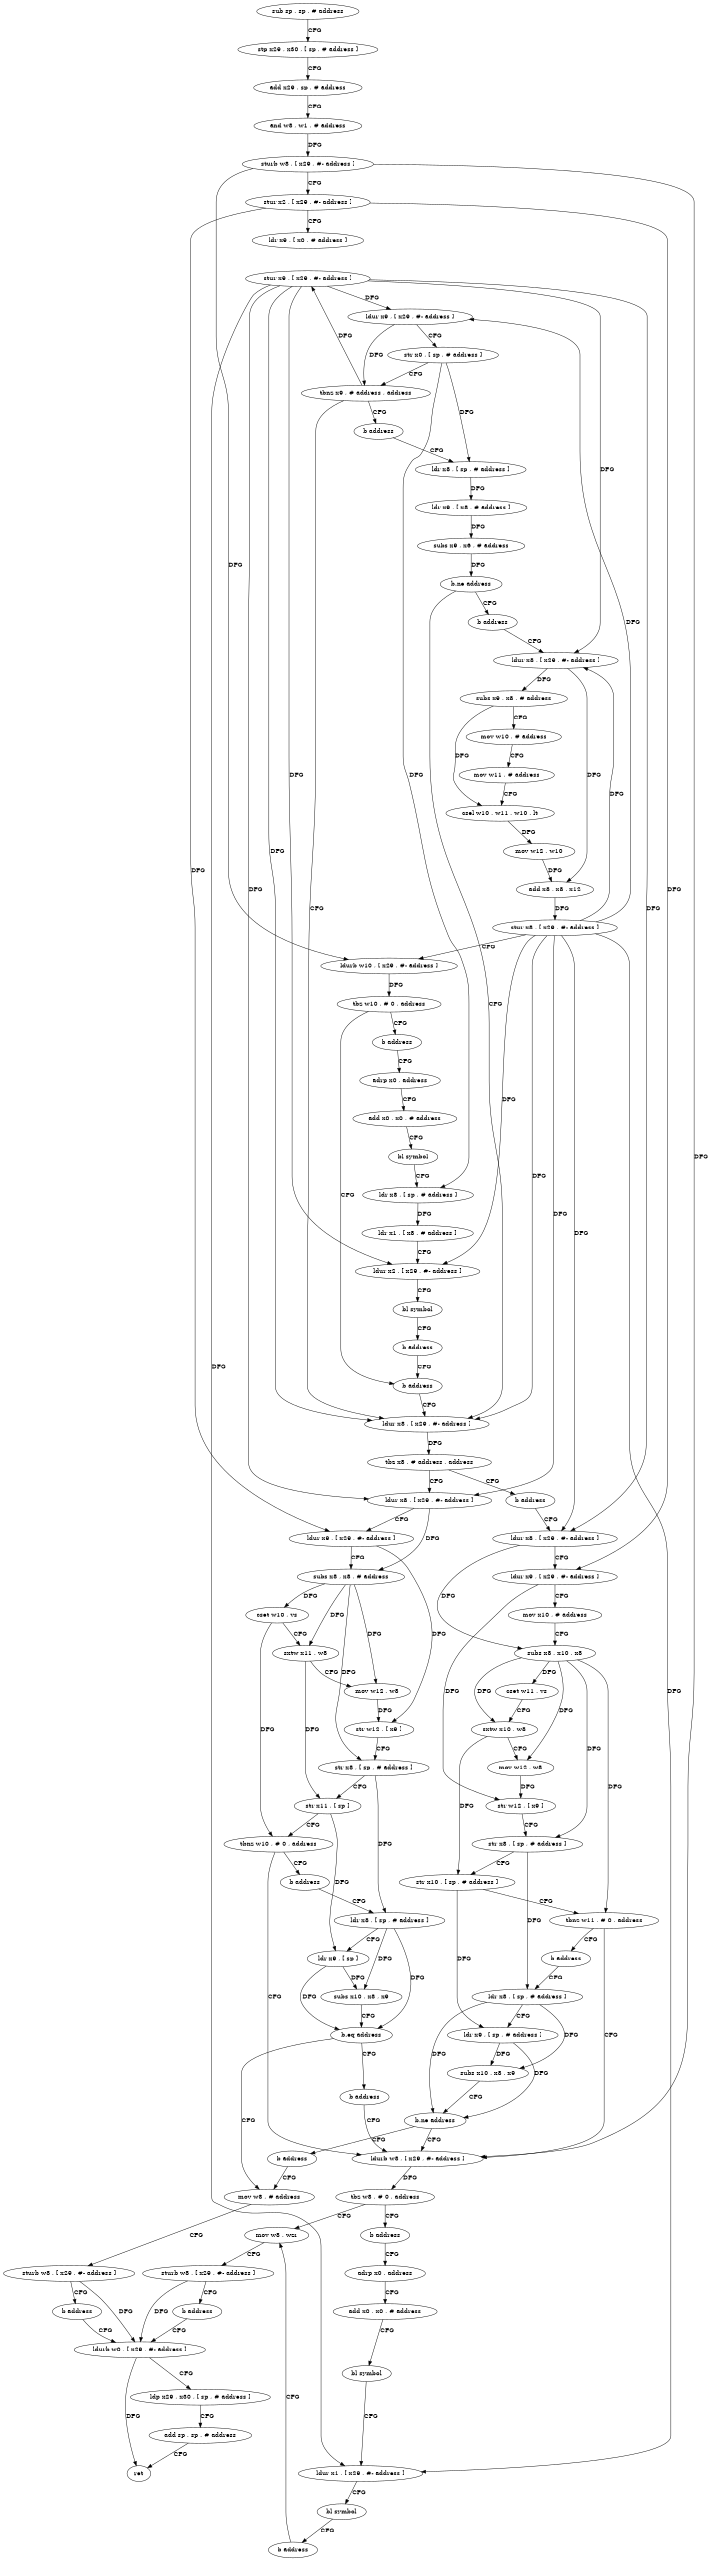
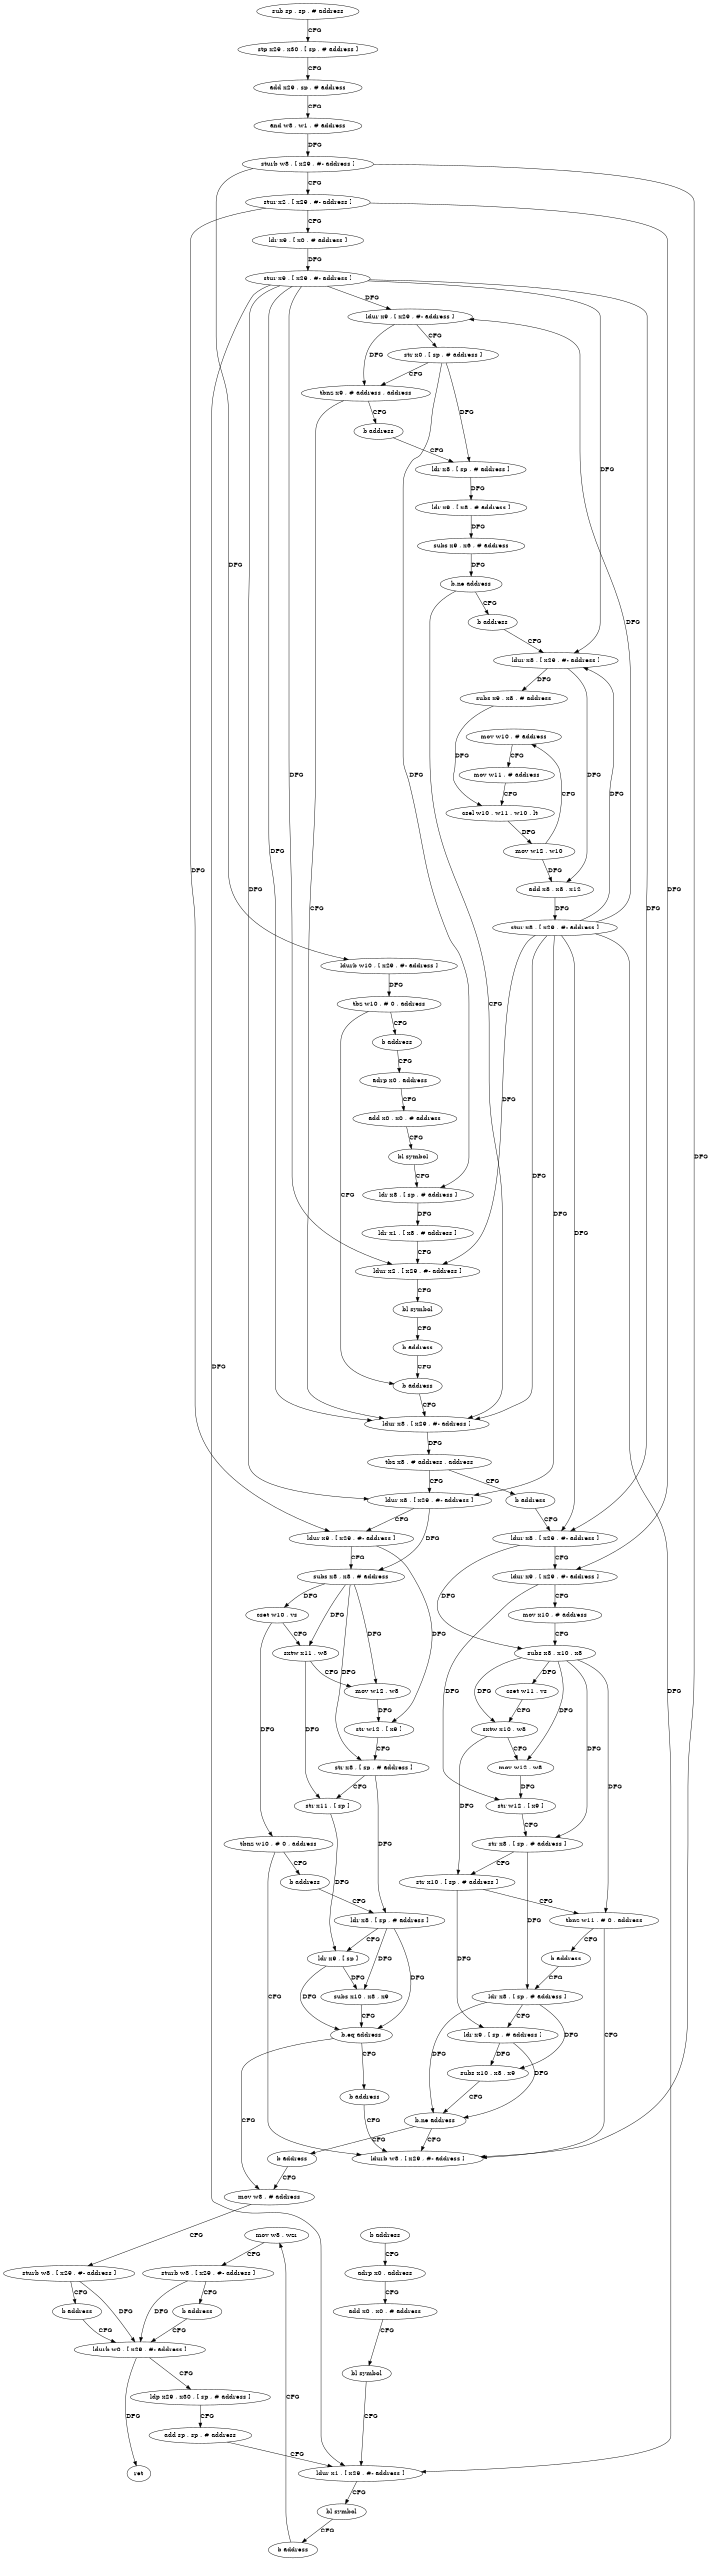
edge "tbnz x9 , # address , address" -> "stur x9 , [ x29 , #- address ]": now "ldr x9 , [ x0 , # address ]" -> "stur x9 , [ x29 , #- address ]"
edge "subs x9 , x8 , # address" -> "mov w10 , # address": now "mov w12 , w10" -> "mov w10 , # address"
edge "stur x8 , [ x29 , #- address ]" -> "ldurb w10 , [ x29 , #- address ]": removed, label "CFG"
edge "str x11 , [ sp ]" -> "tbnz w10 , # 0 , address": removed, label "CFG"
node "tbz w8 , # 0 , address": removed
edge "add sp , sp , # address" -> "ret": now "add sp , sp , # address" -> "ldur x1 , [ x29 , #- address ]"
